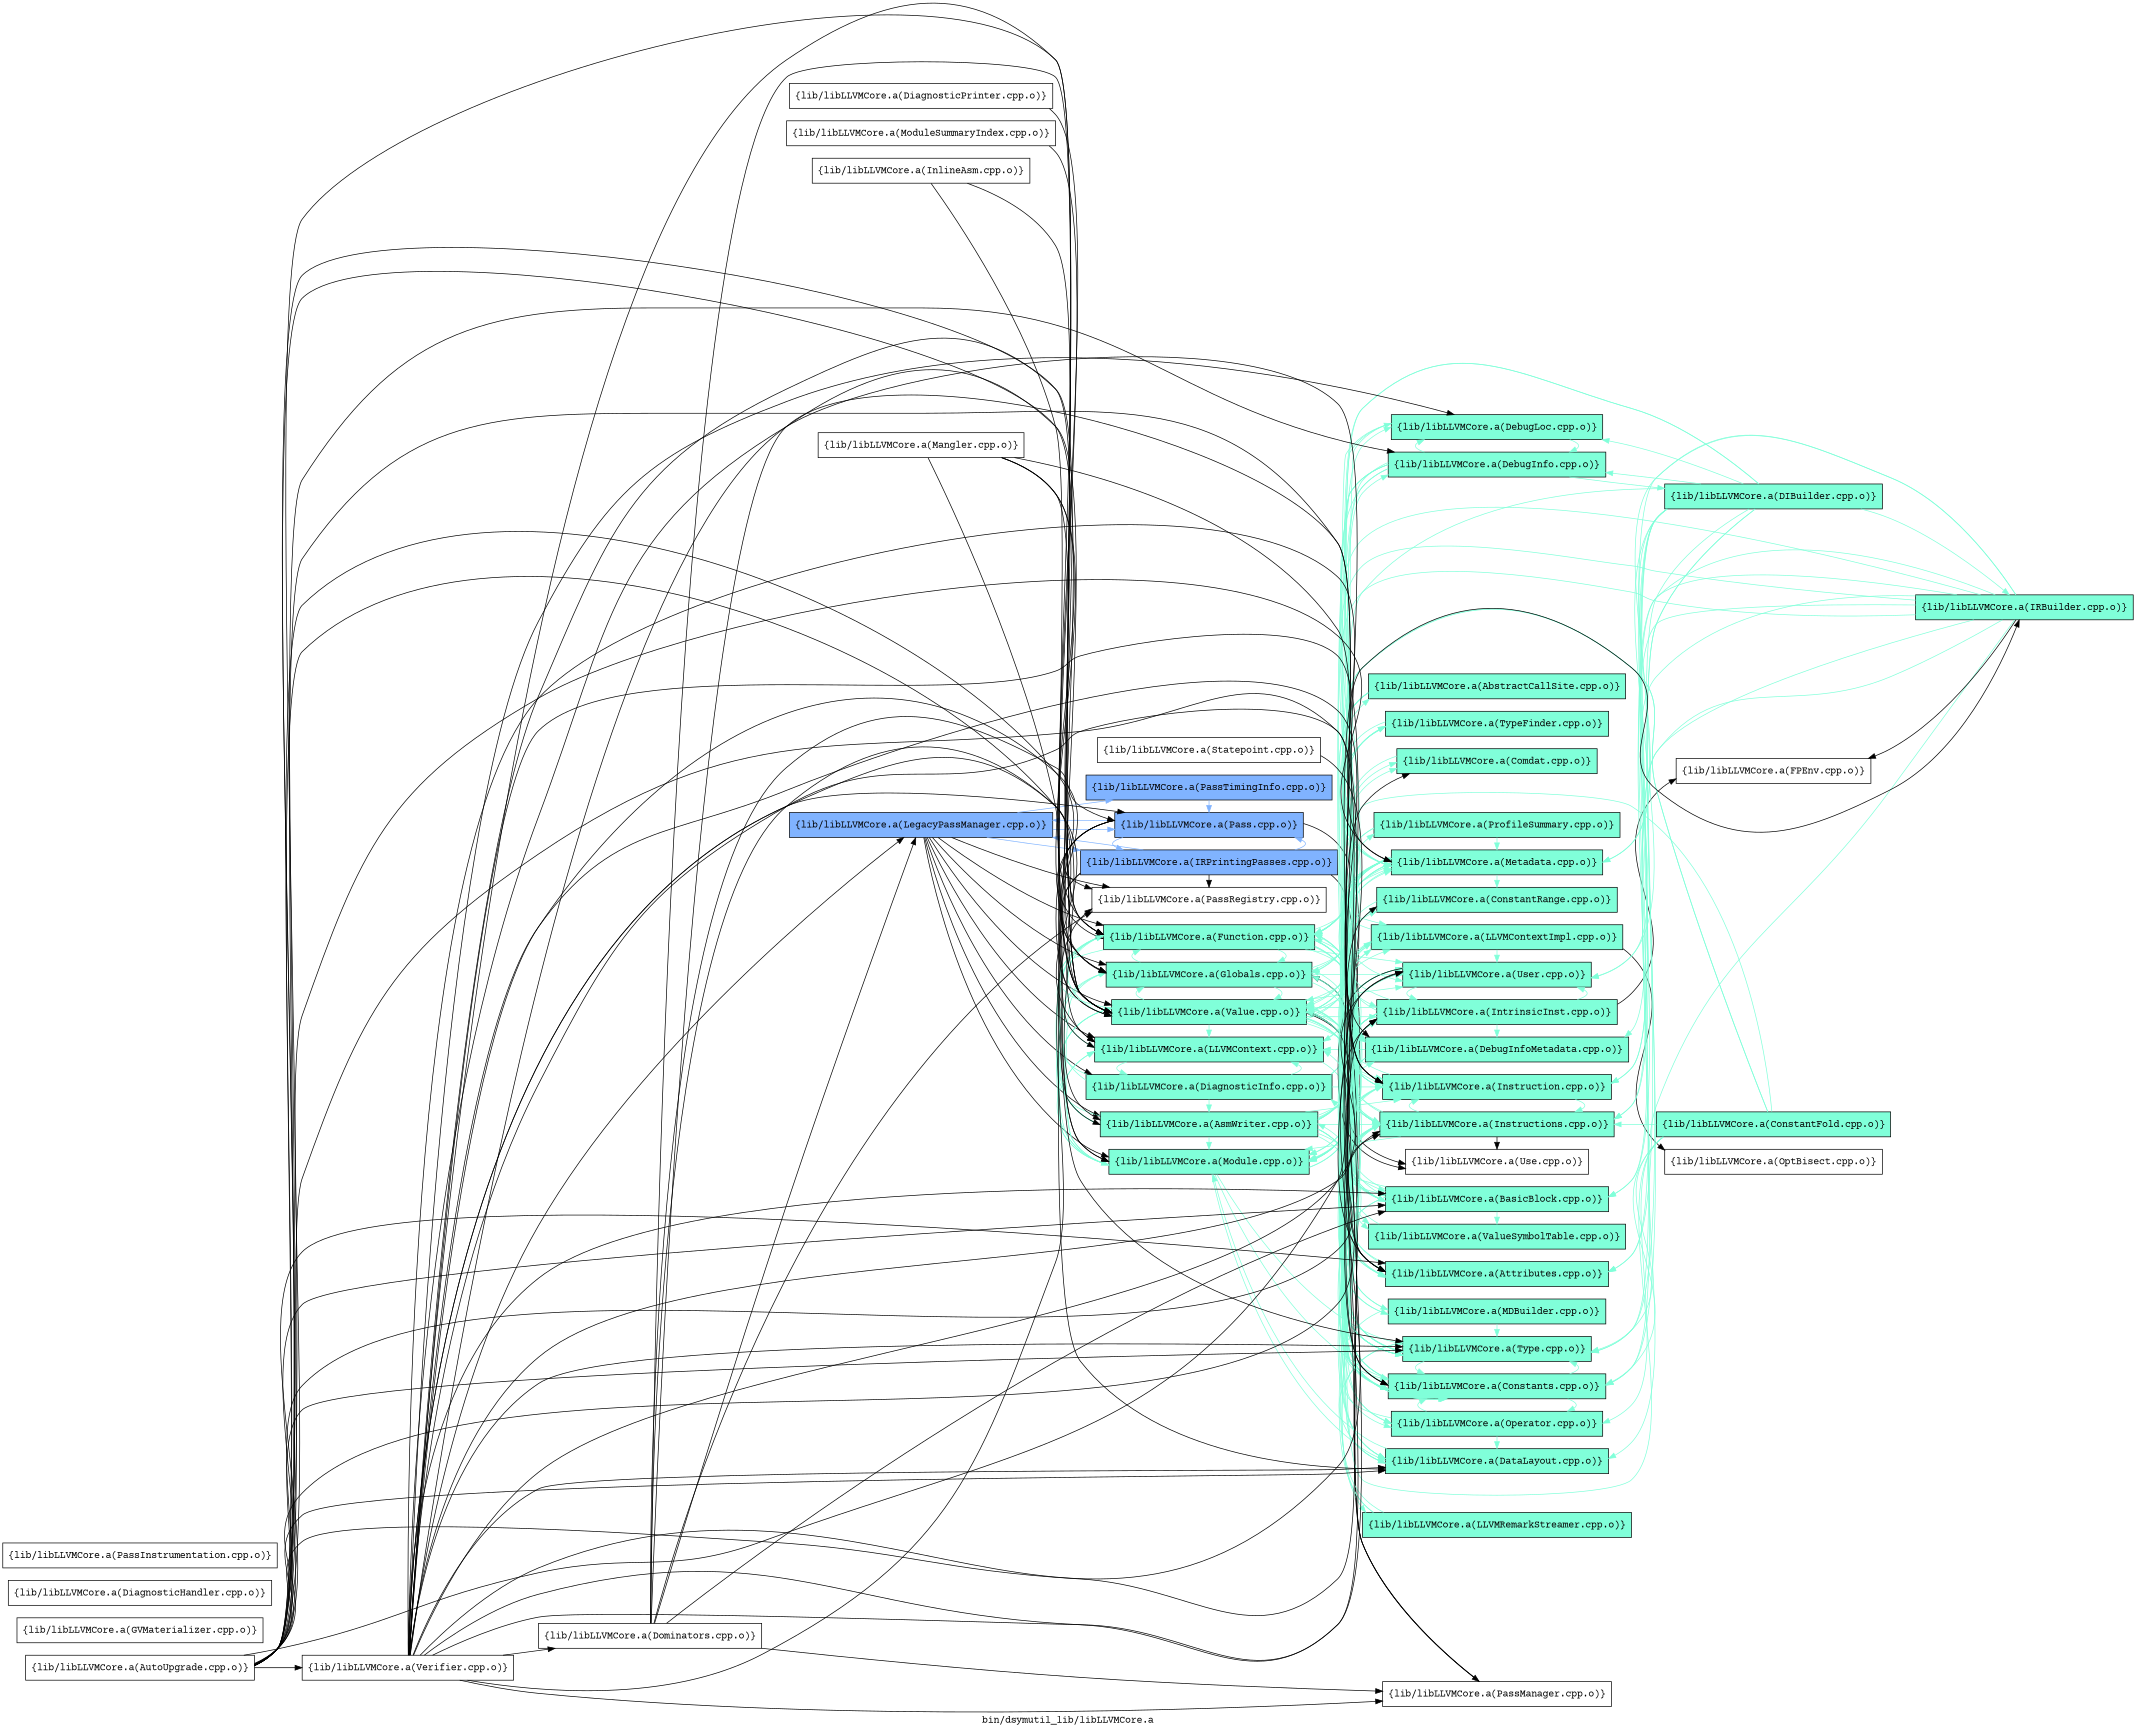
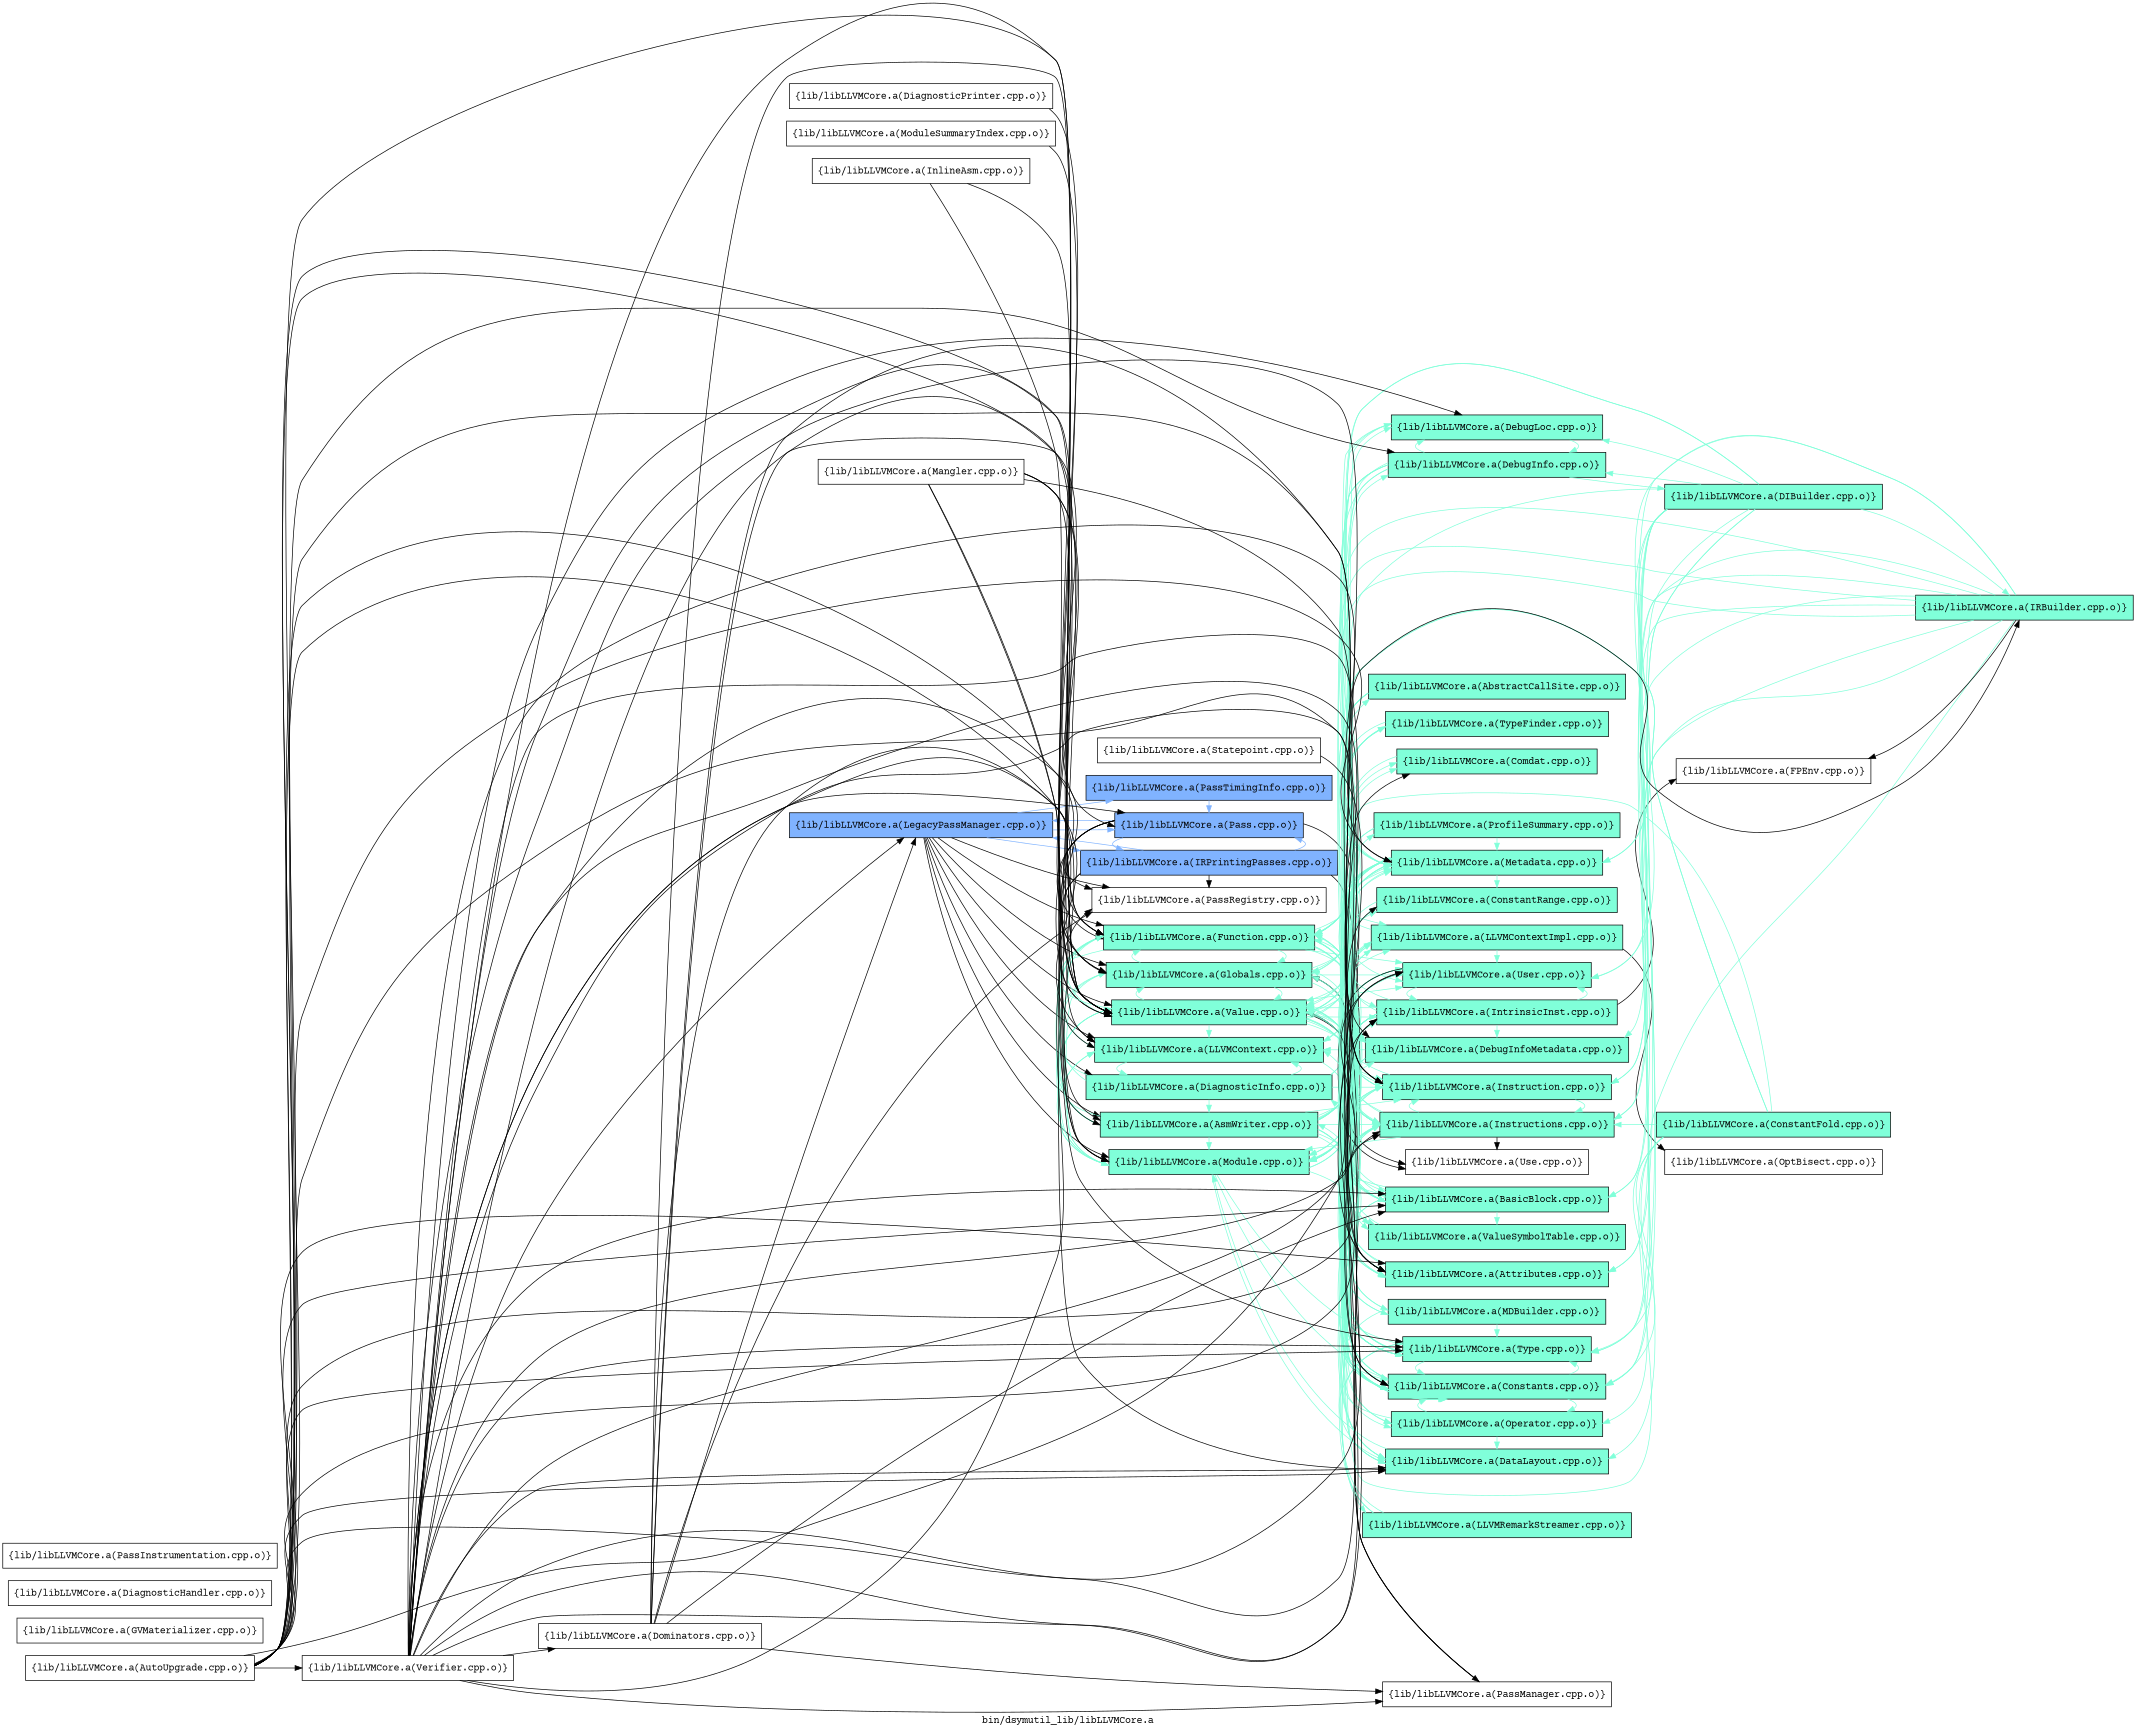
edge "{lib/libLLVMCore.a(Mangler.cpp.o)}" -> "{lib/libLLVMCore.a(Module.cpp.o)}": added
edge "{lib/libLLVMCore.a(Module.cpp.o)}" -> "{lib/libLLVMCore.a(ValueSymbolTable.cpp.o)}": added
edge "{lib/libLLVMCore.a(Type.cpp.o)}" -> "{lib/libLLVMCore.a(Instruction.cpp.o)}": now "{lib/libLLVMCore.a(Constants.cpp.o)}" -> "{lib/libLLVMCore.a(Instruction.cpp.o)}"
